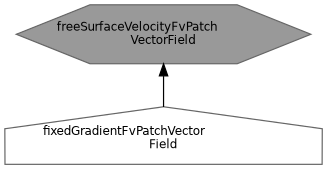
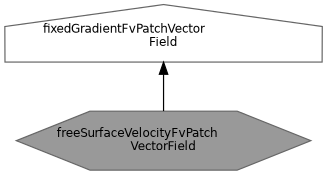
edge "fixedGradientFvPatchVector Field" -> "freeSurfaceVelocityFvPatch VectorField": reversed
